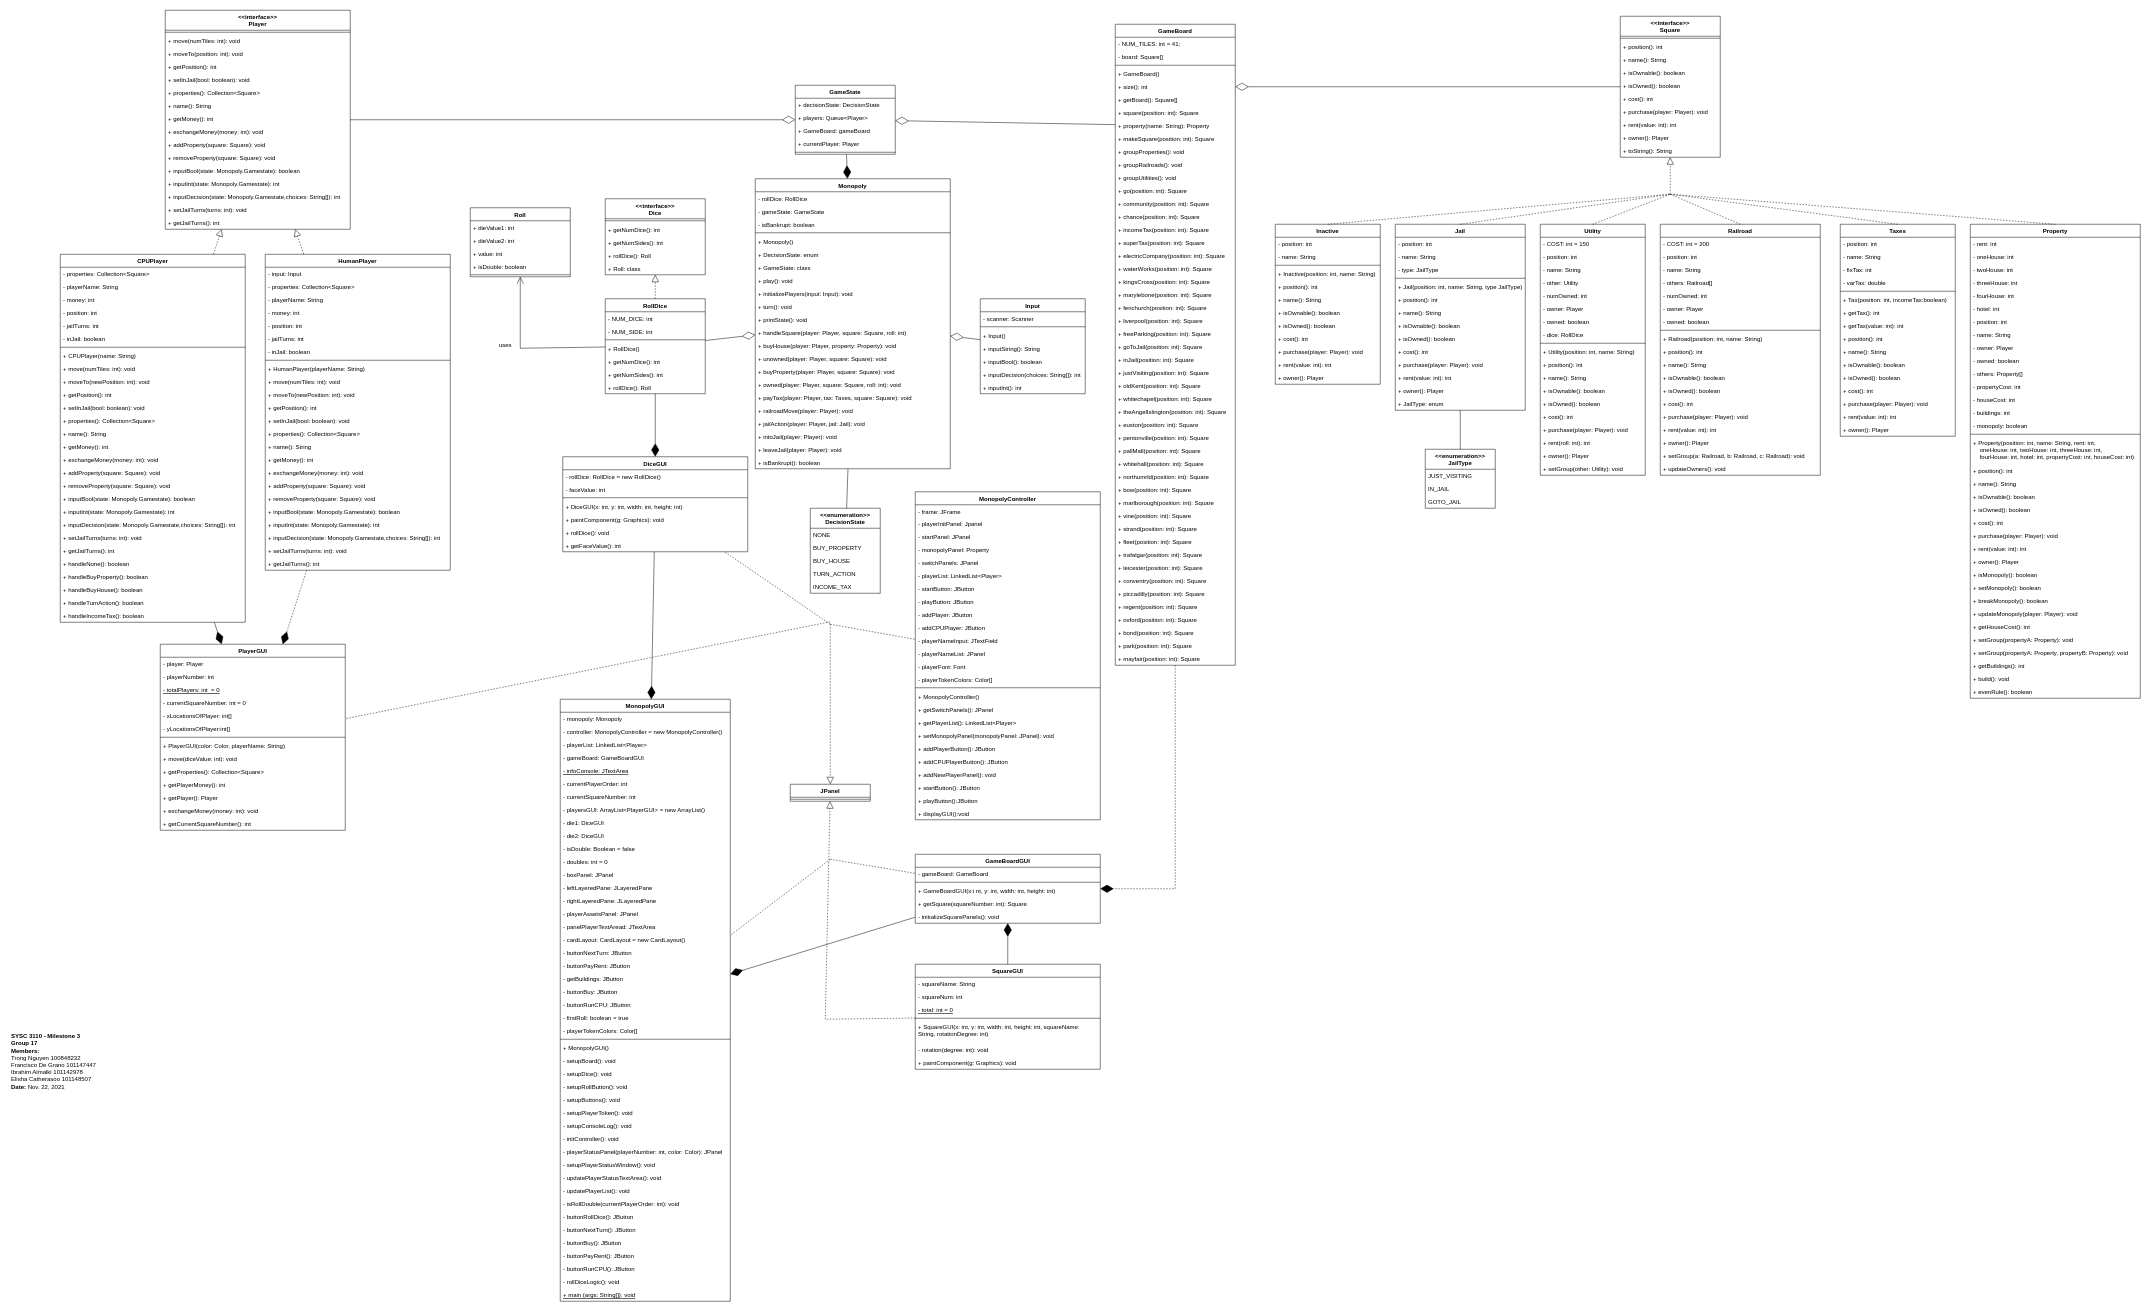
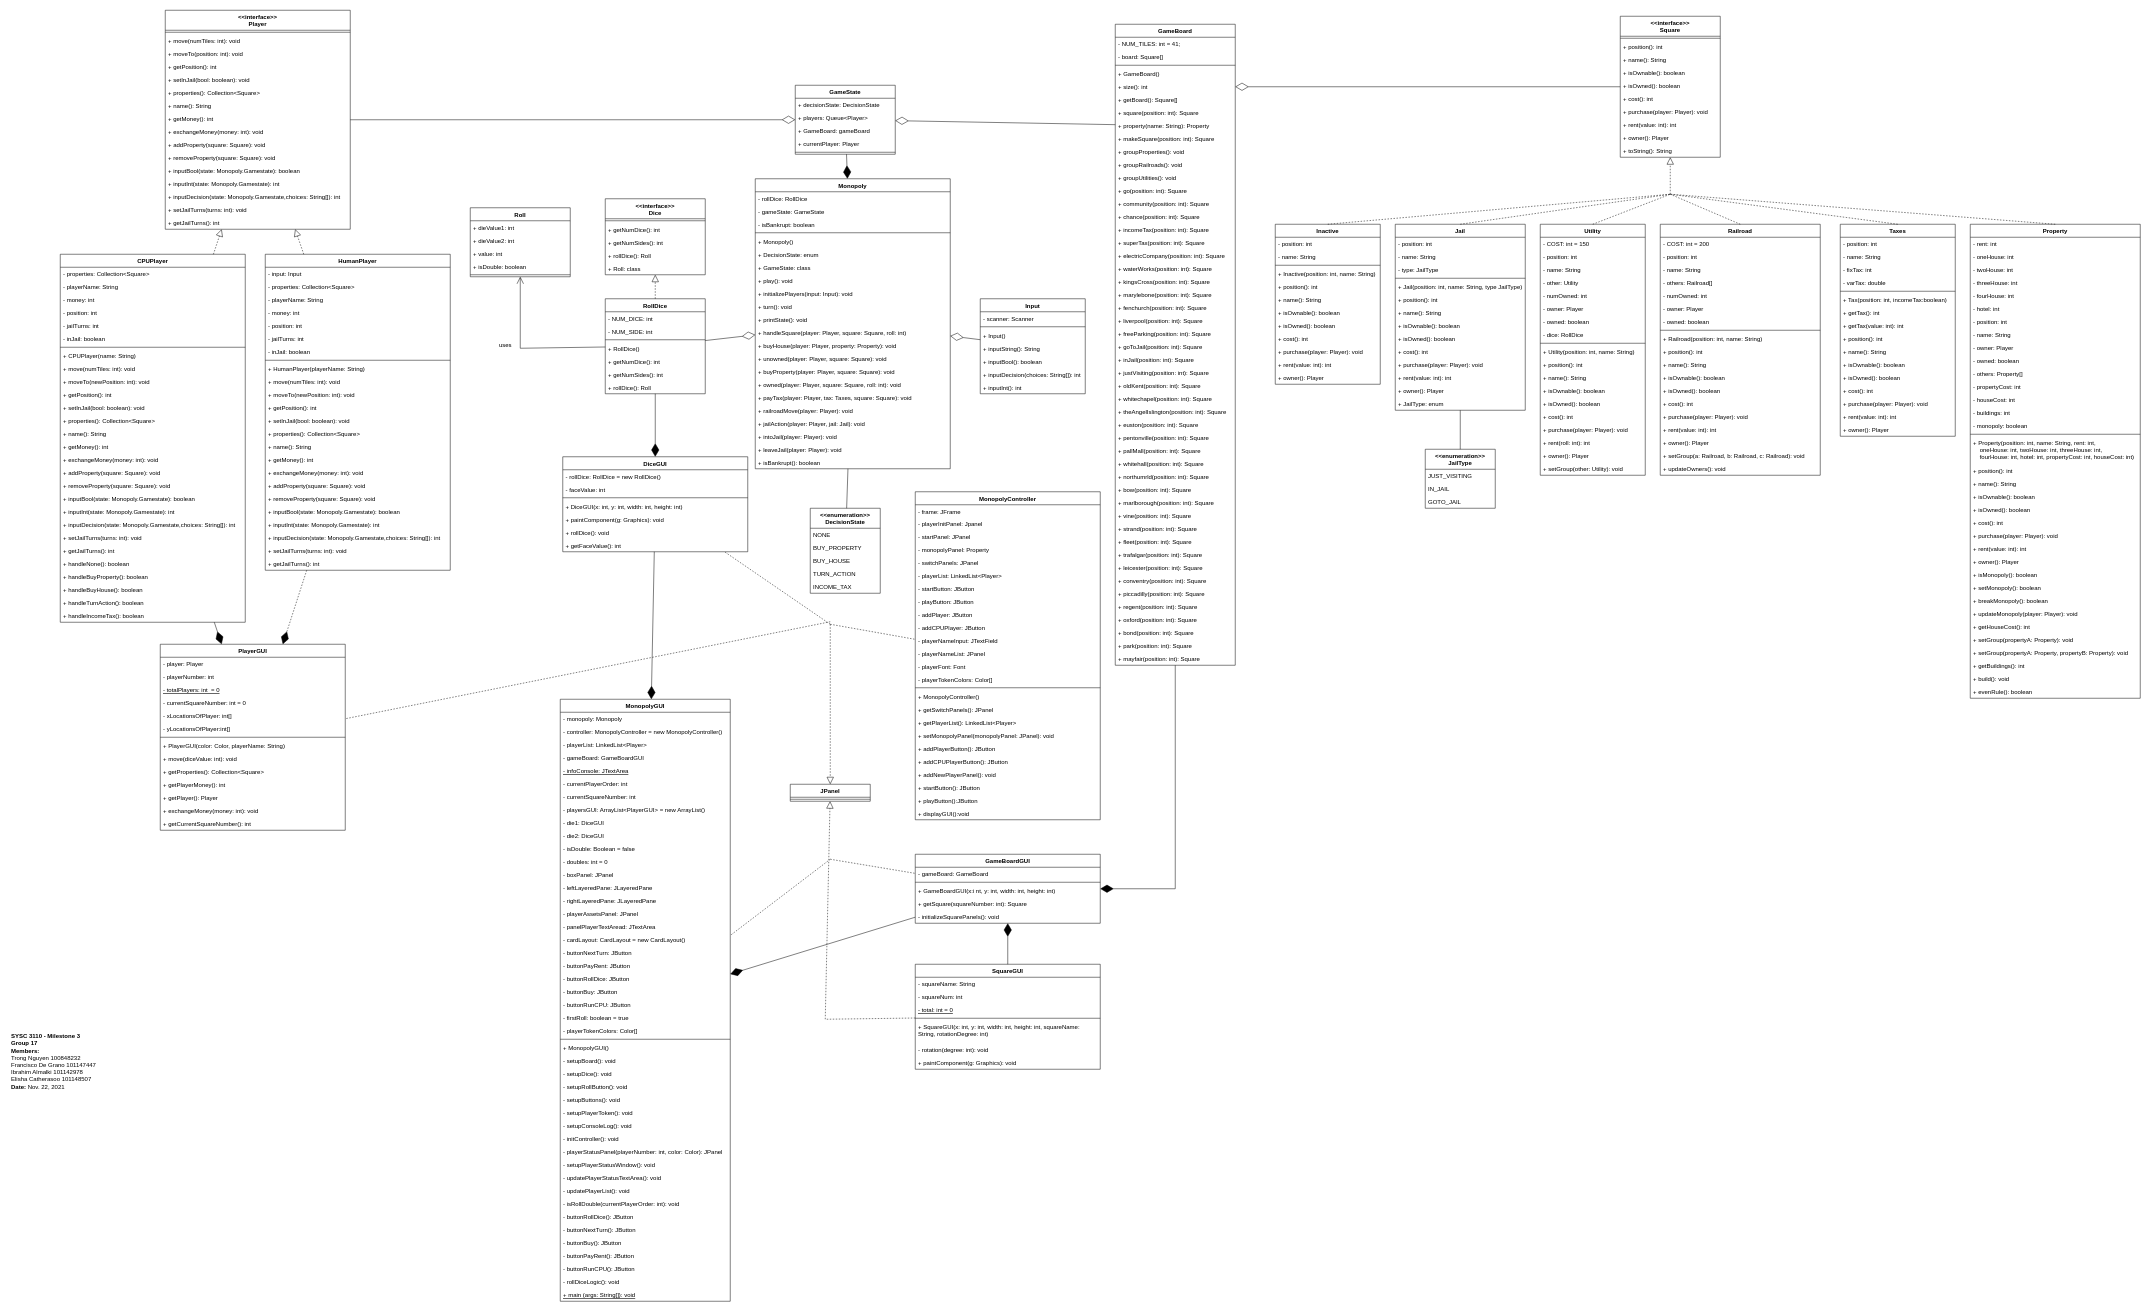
edge "GameBoard" -> "GameBoardGUI": style dashed -> solid
node "- getBuildings: JButton": label "- getBuildings: JButton" -> "- buttonRollDice: JButton"
